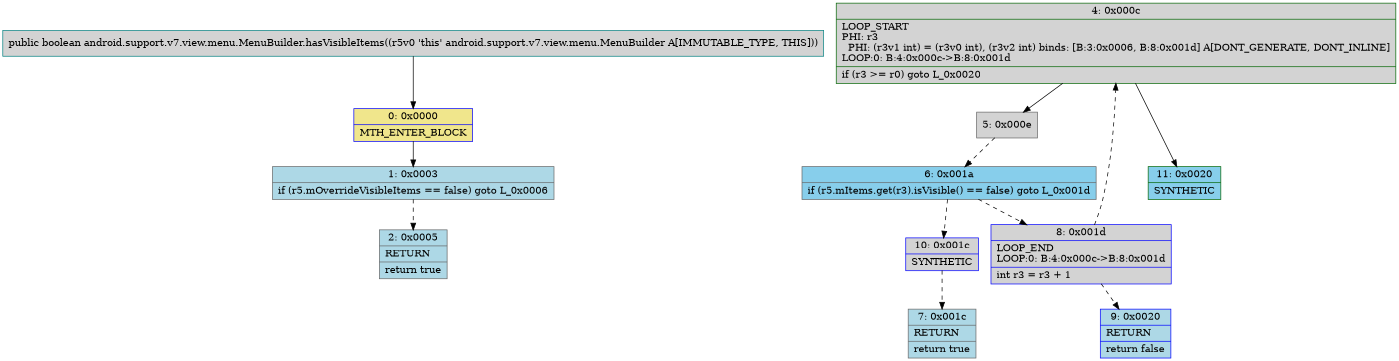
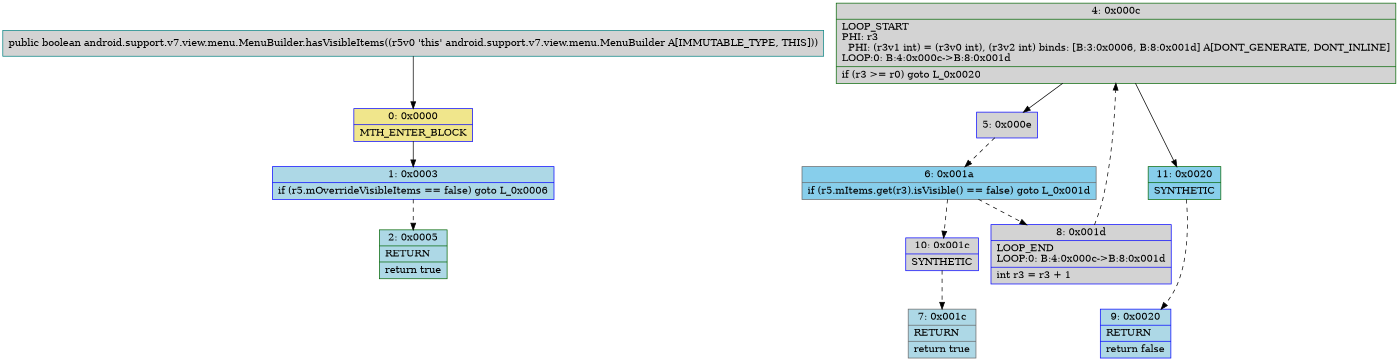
node "5: 0x000e": color gray40 -> blue
node "1: 0x0003": color gray40 -> blue
node "2: 0x0005": color gray40 -> darkgreen
edge "8: 0x001d" -> "9: 0x0020": now "11: 0x0020" -> "9: 0x0020"
